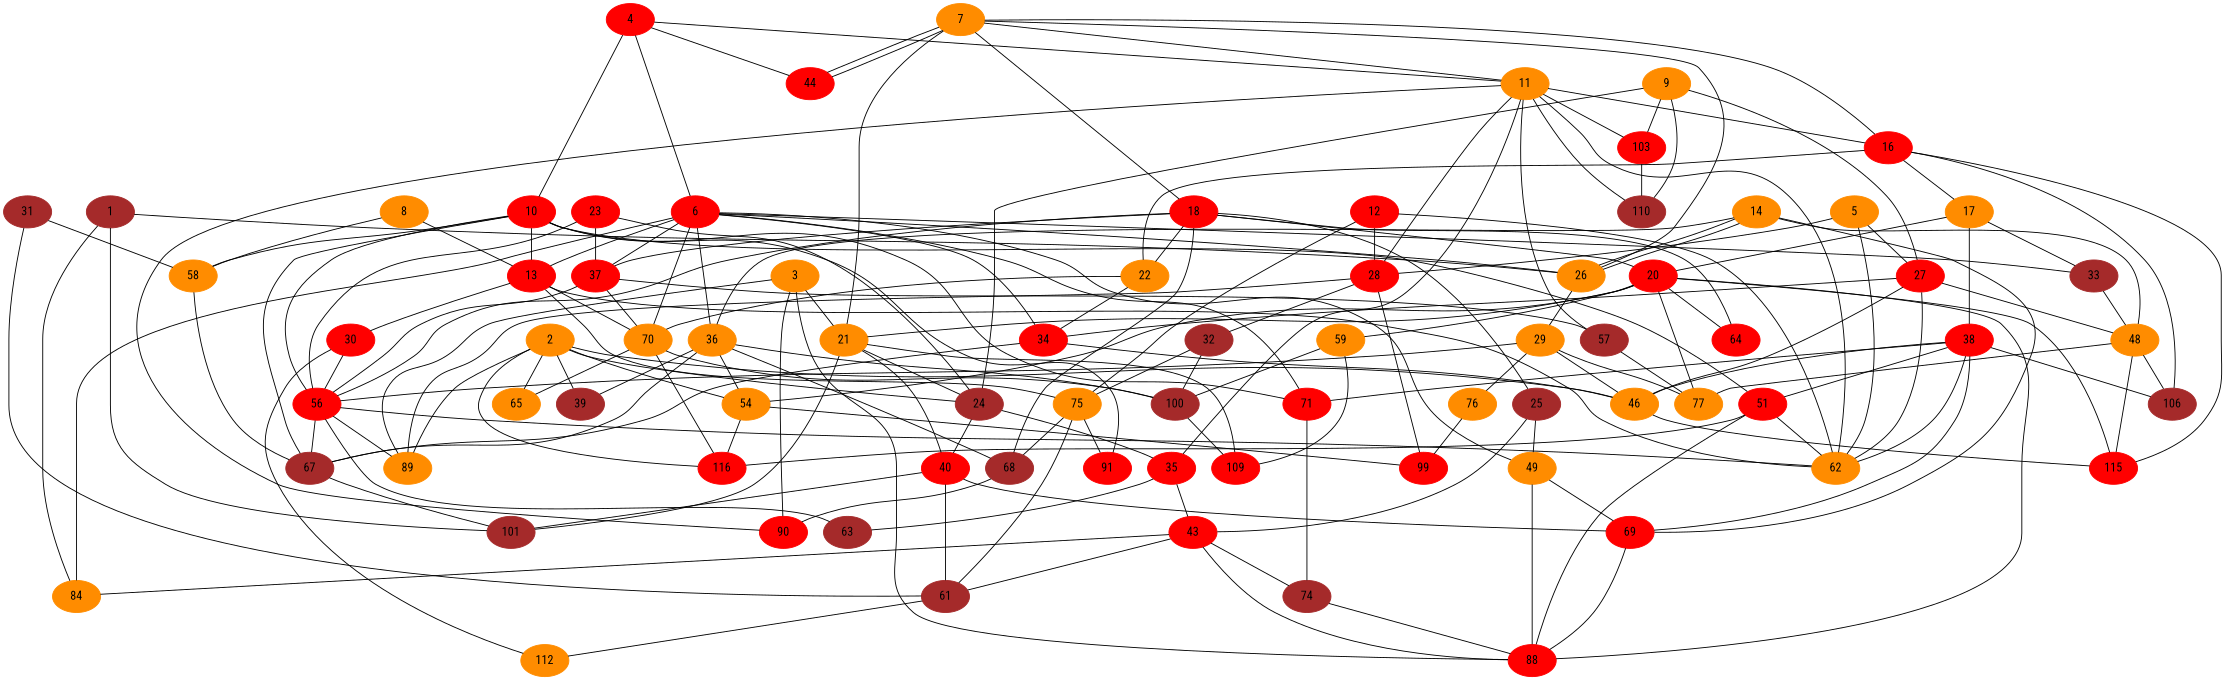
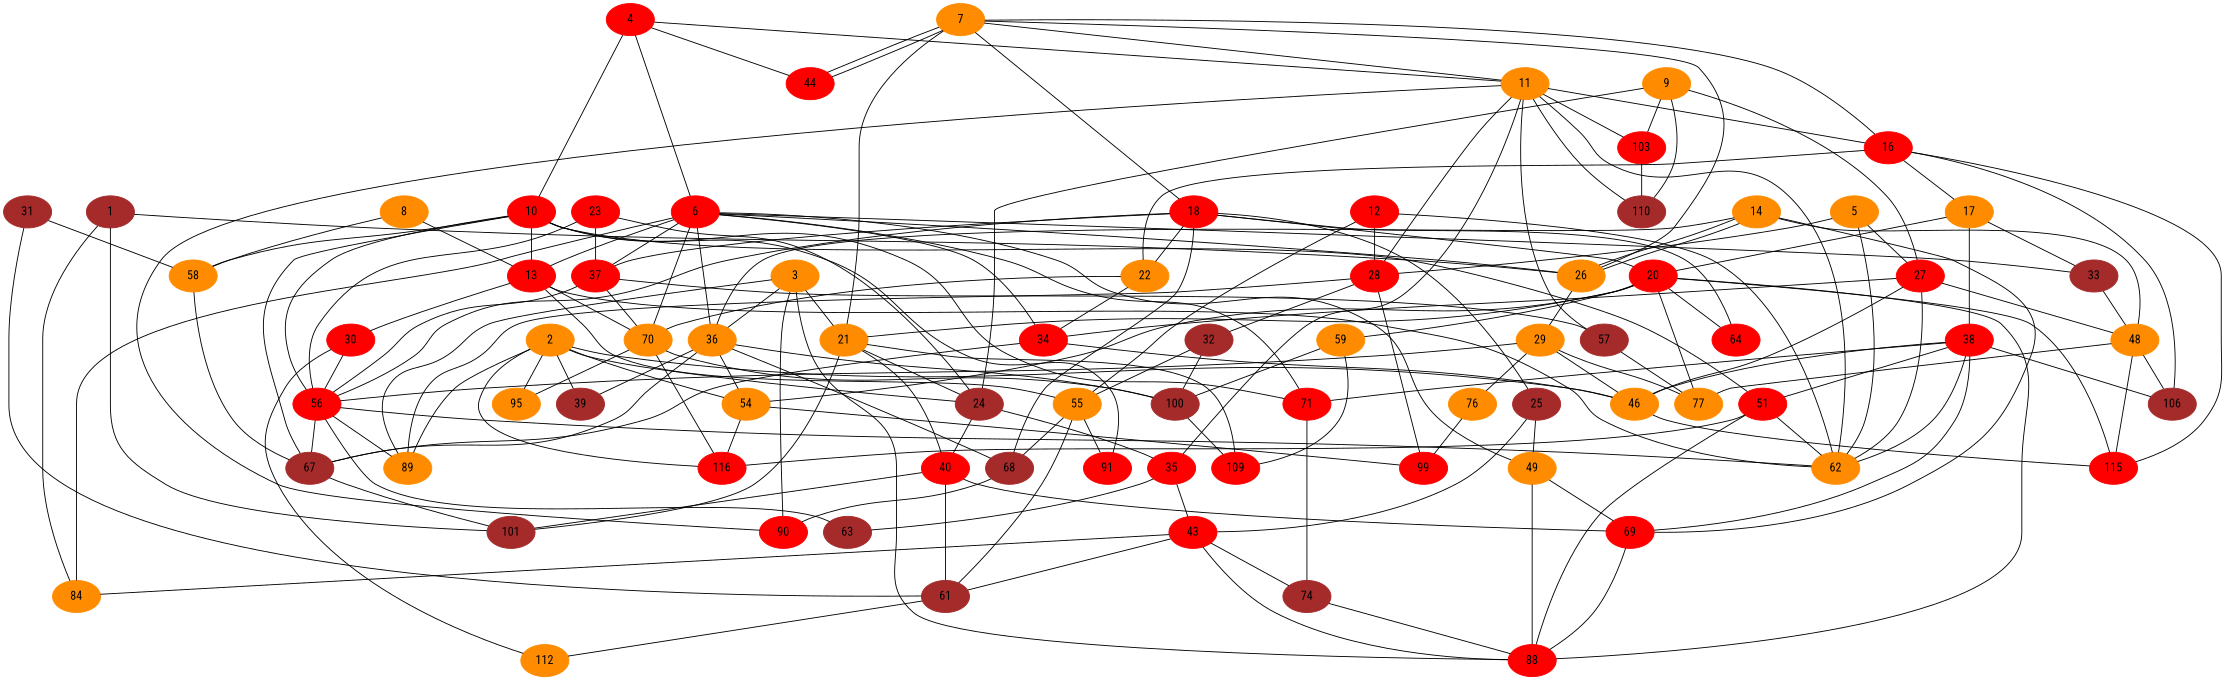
edge "3" -- "36": added
node "65": label "65" -> "95"
node "75": label "75" -> "55"
